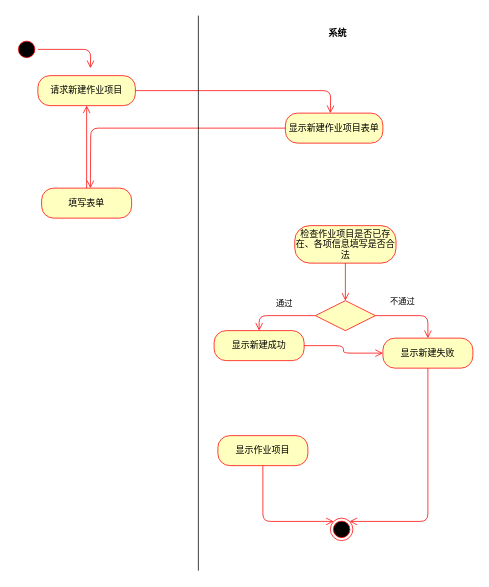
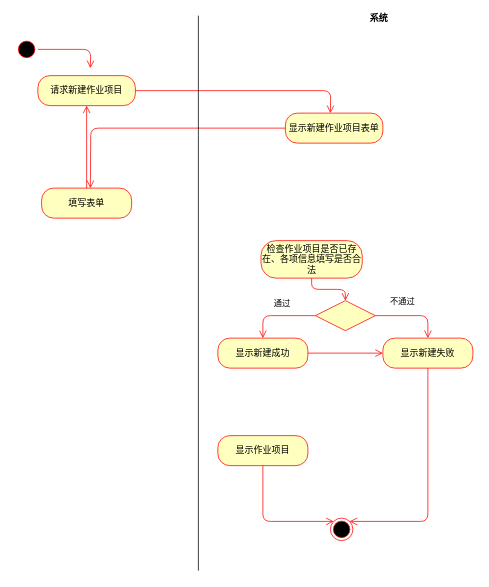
node "系统": moved (338, 33) -> (379, 18)
node "检查作业项目是否已存在、各项信息填写是否合法": moved (345, 244) -> (312, 259)
node "显示新建成功": moved (259, 345) -> (263, 353)
